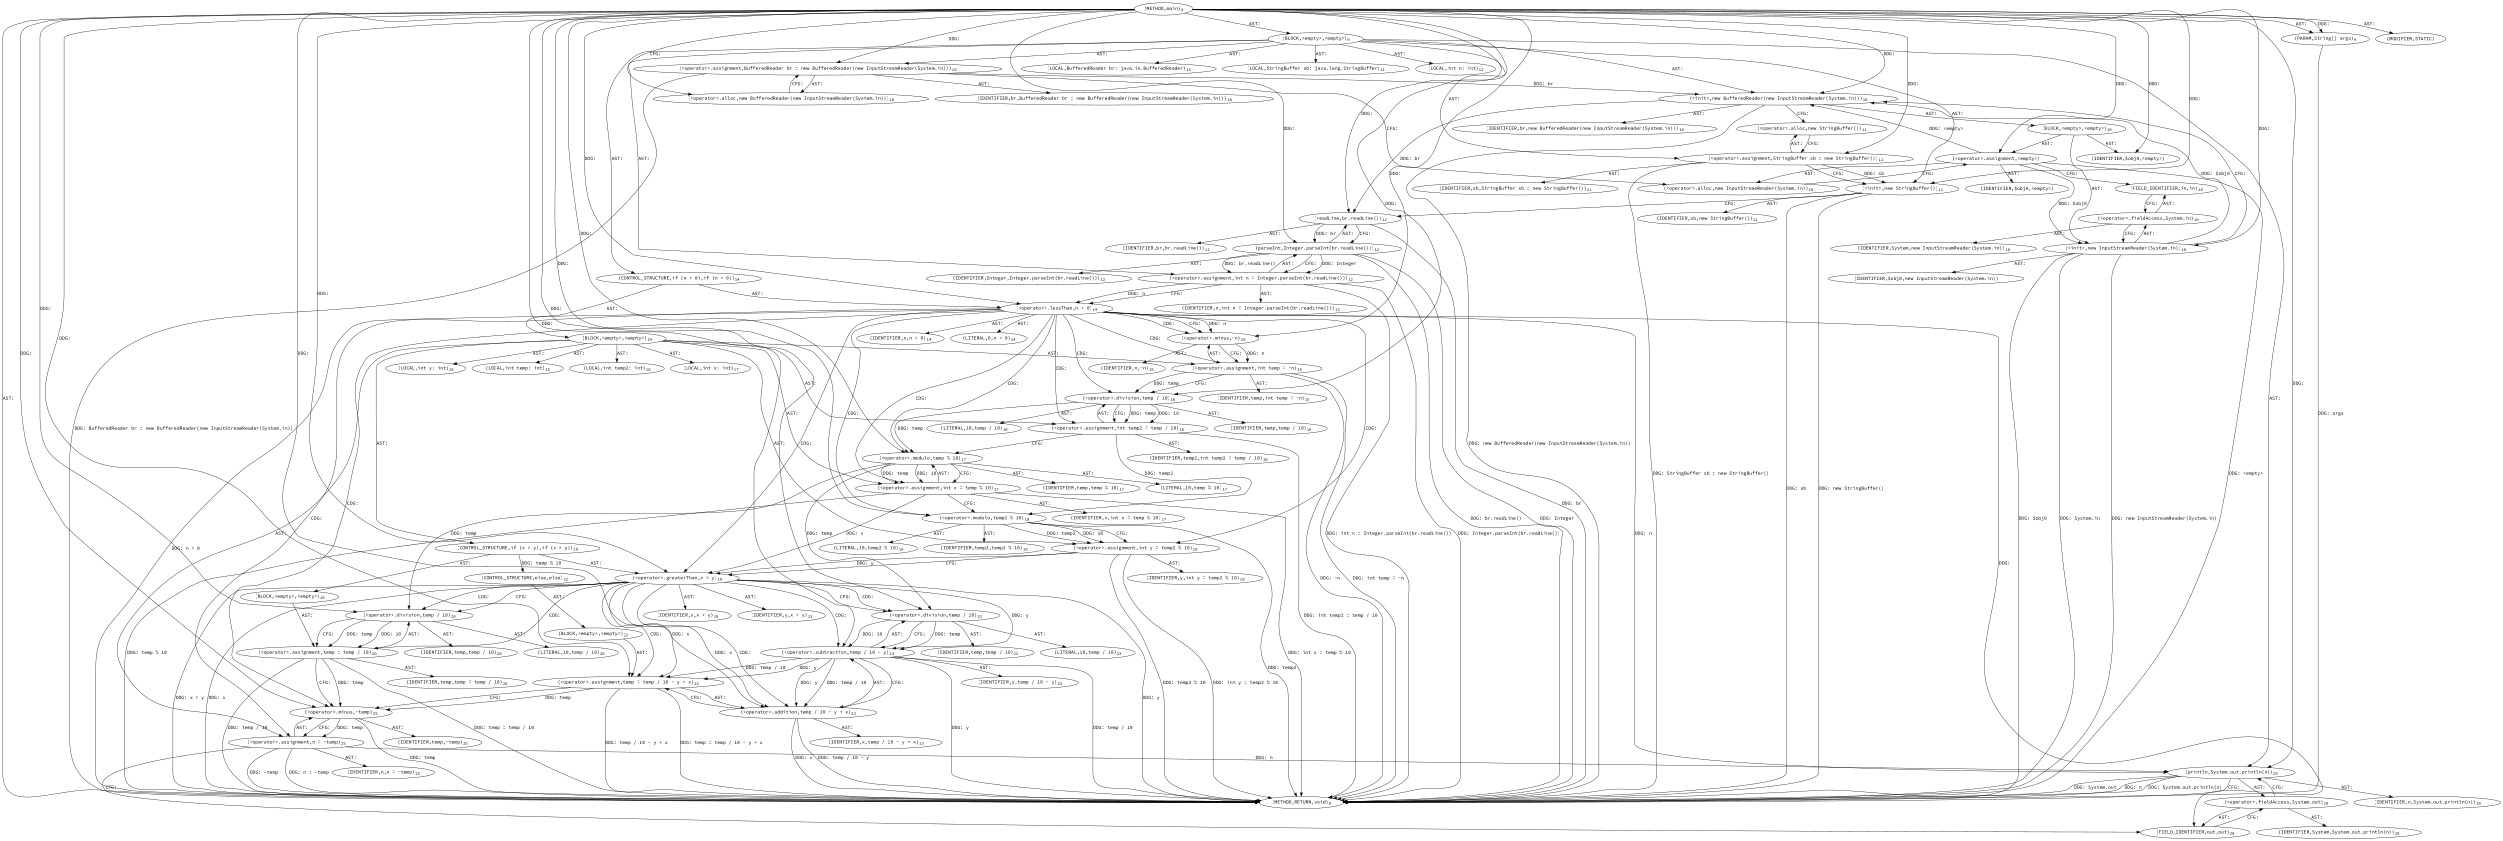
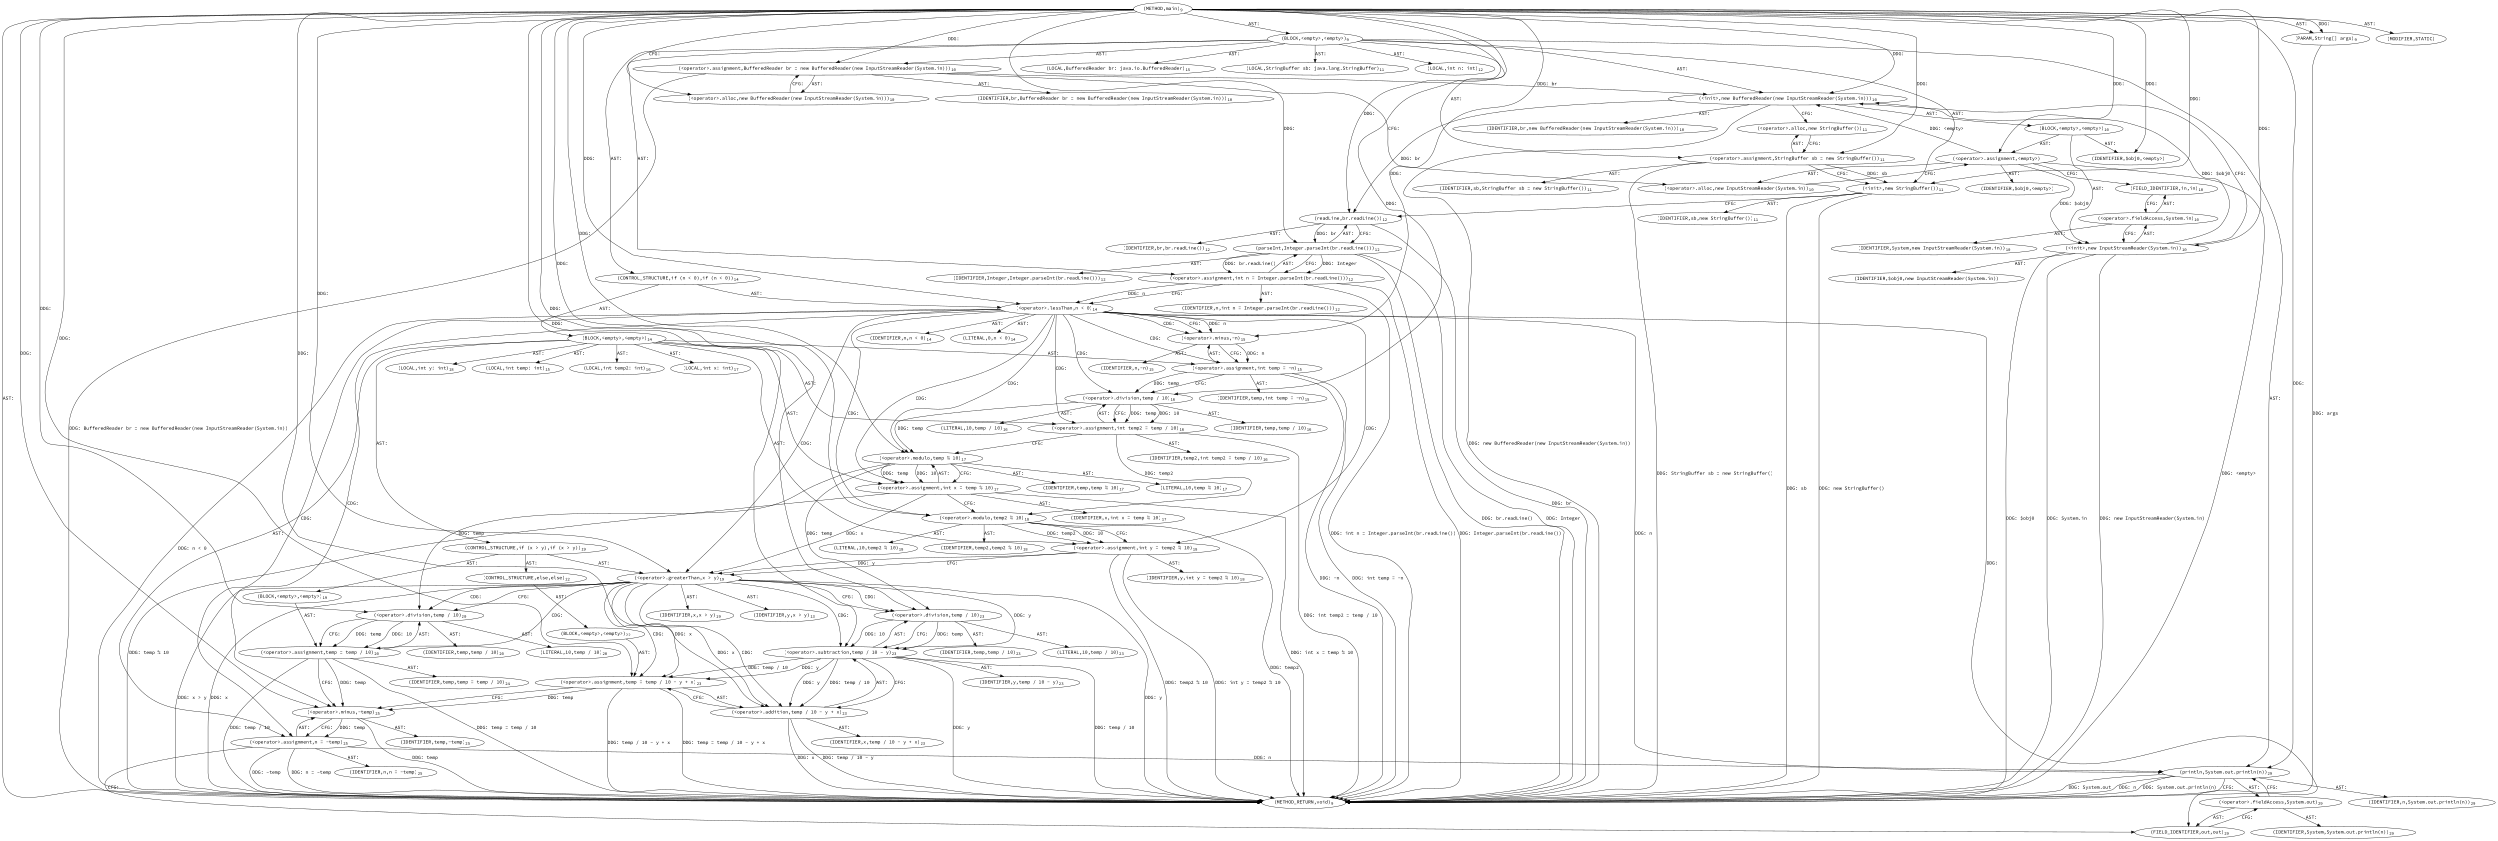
edge "(CONTROL_STRUCTURE,if (x > y),if (x > y))" -> "(CONTROL_STRUCTURE,else,else)": label "DDG: temp % 10" -> "AST: "
node "(IDENTIFIER,temp,temp = temp / 10)": text "20" -> "24"
